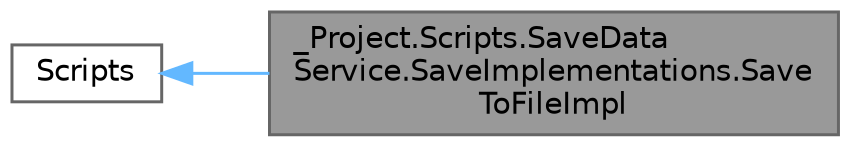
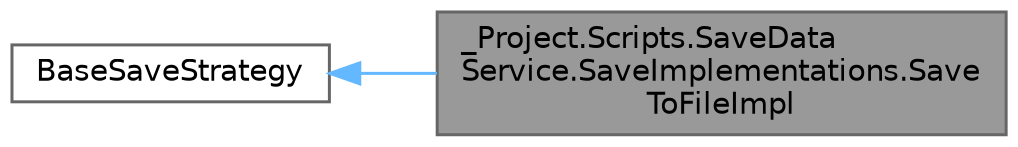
node "Scripts": label "Scripts" -> "BaseSaveStrategy"
